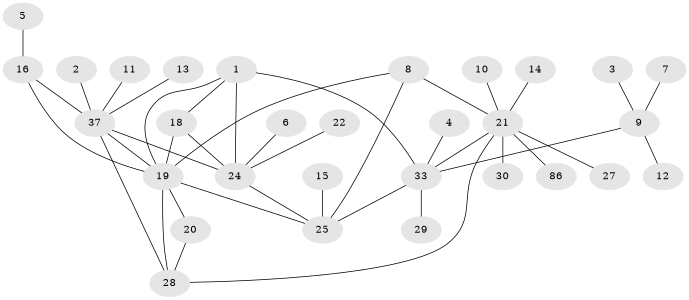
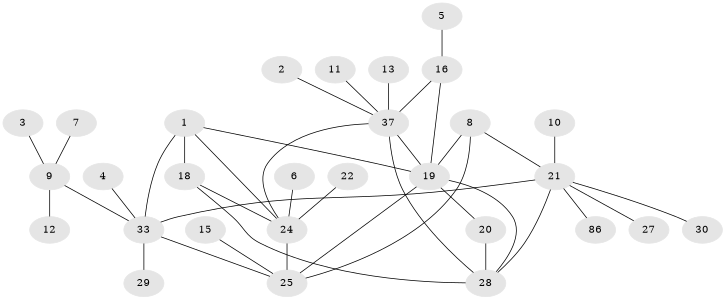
node "14": removed
edge "18" -- "19": now "18" -- "28"
